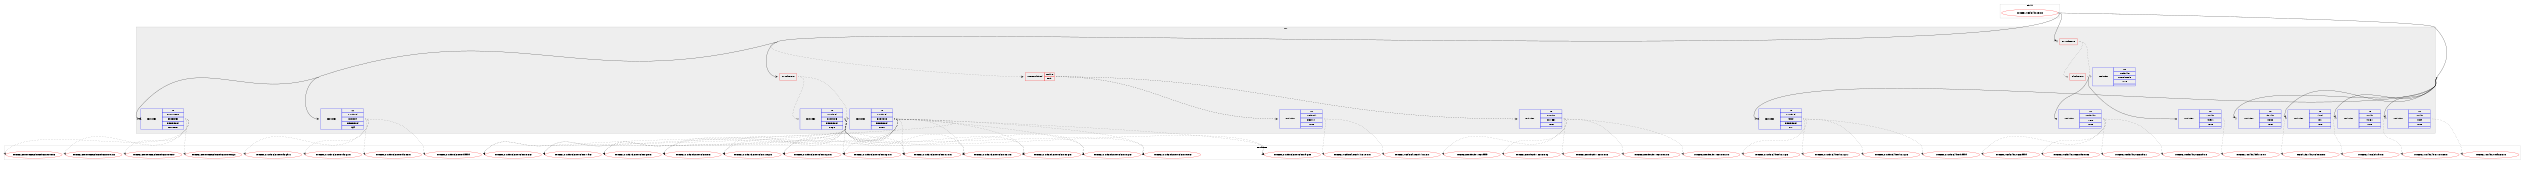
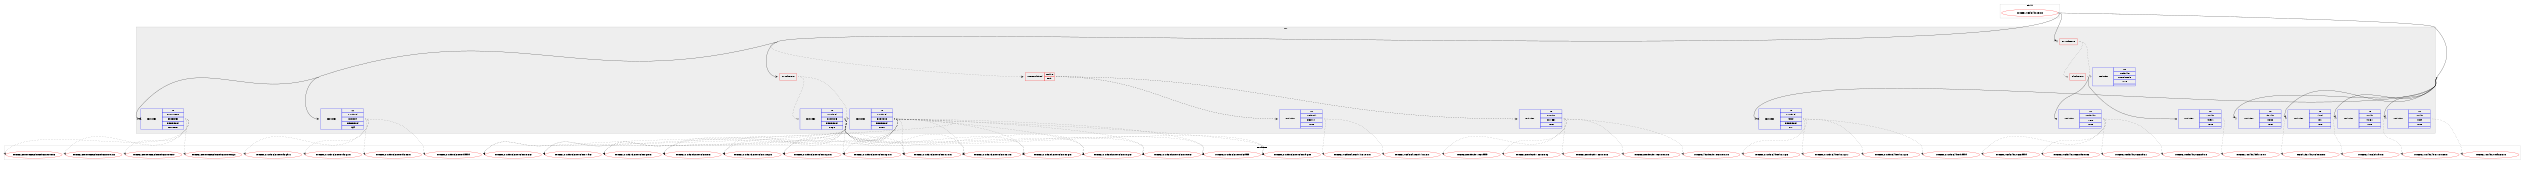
node "portage://sys-devel/automake-9999": added
node "portage://app-doc/doxygen-1.8.14-r1": label "portage://app-doc/doxygen-1.8.14-r1" -> "portage://libs-doc/doxygen-1.8.14-r1"
